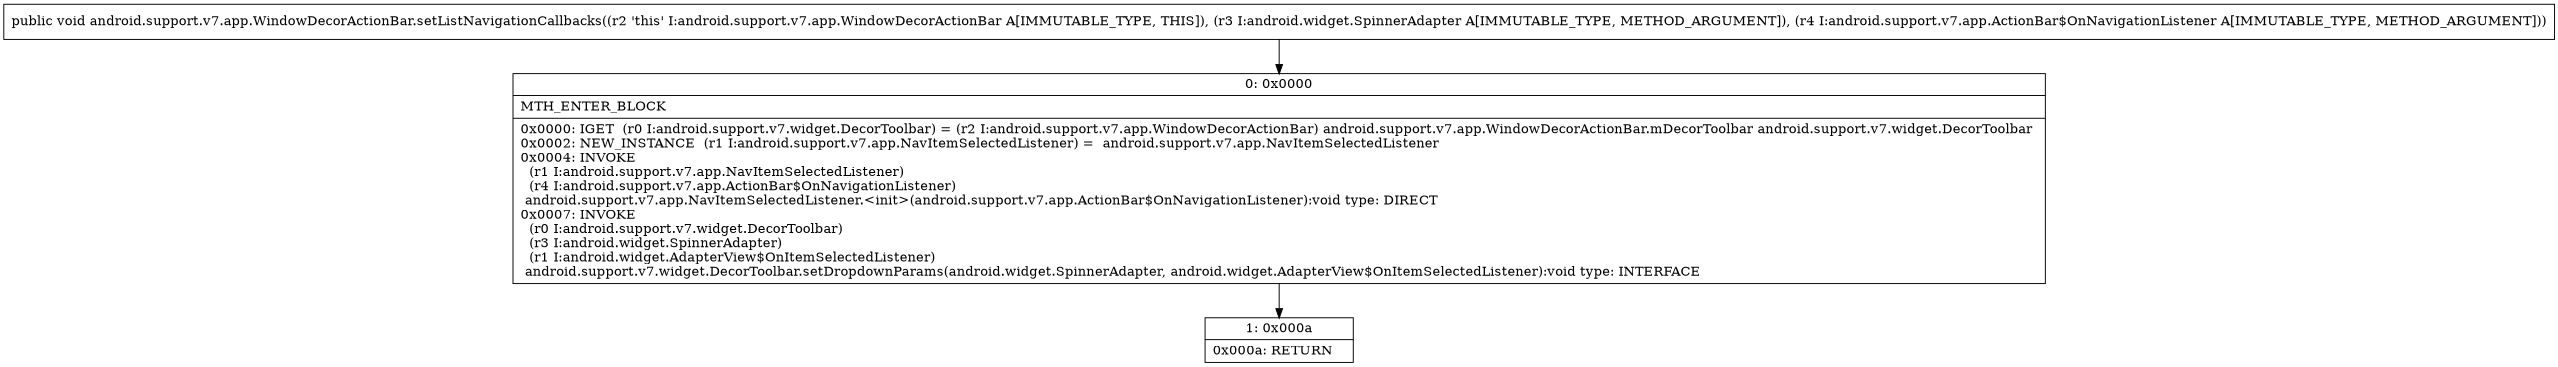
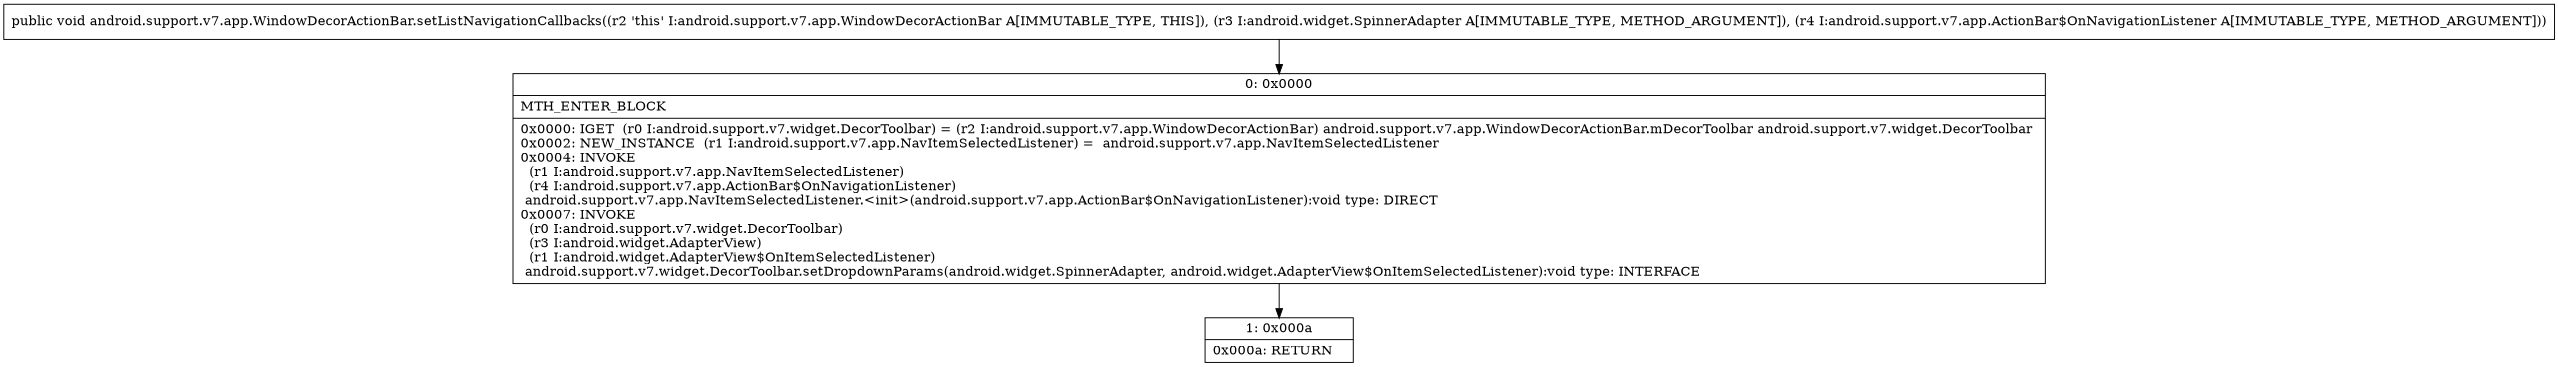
node "0: 0x0000": text "(r3 I:android.widget.SpinnerAdapter)" -> "(r3 I:android.widget.AdapterView)"
